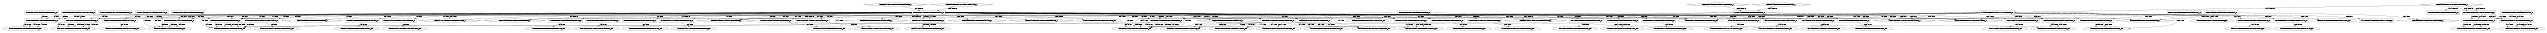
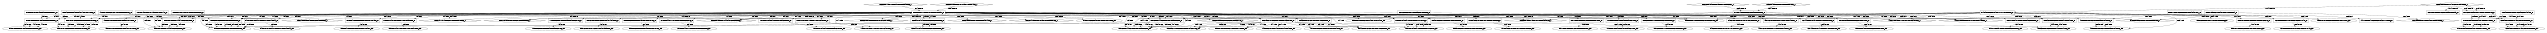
edge "'befae58d02668e9fa7d1908e51cb047f_P'" -> "'a8a6318d6cdba1230c17de457454eee8_P'": added, label "28: fork"
